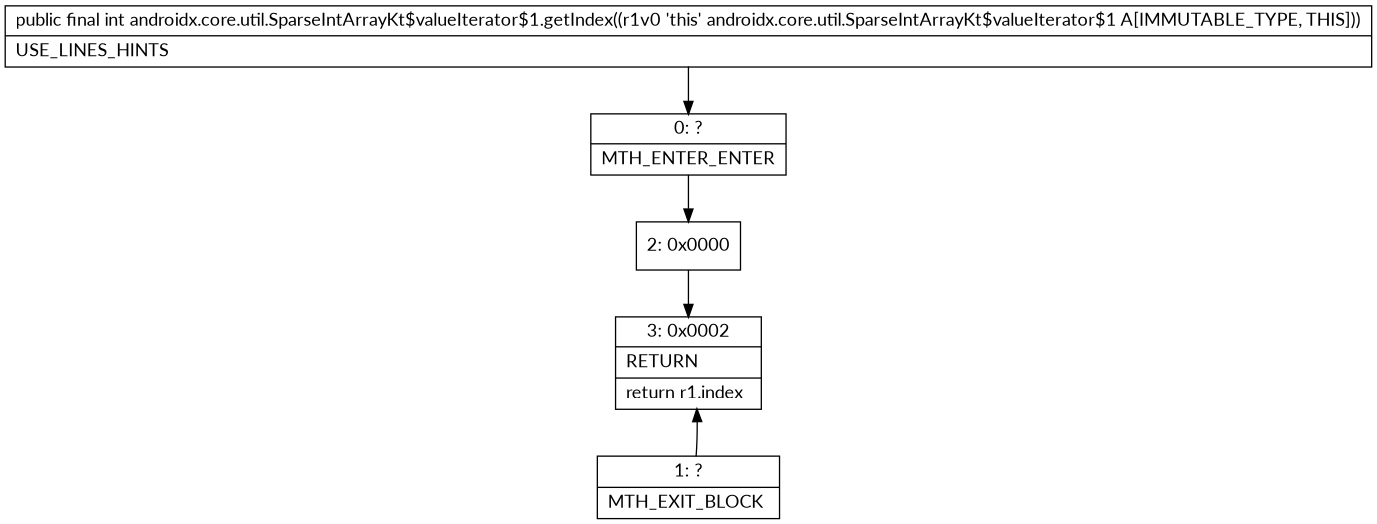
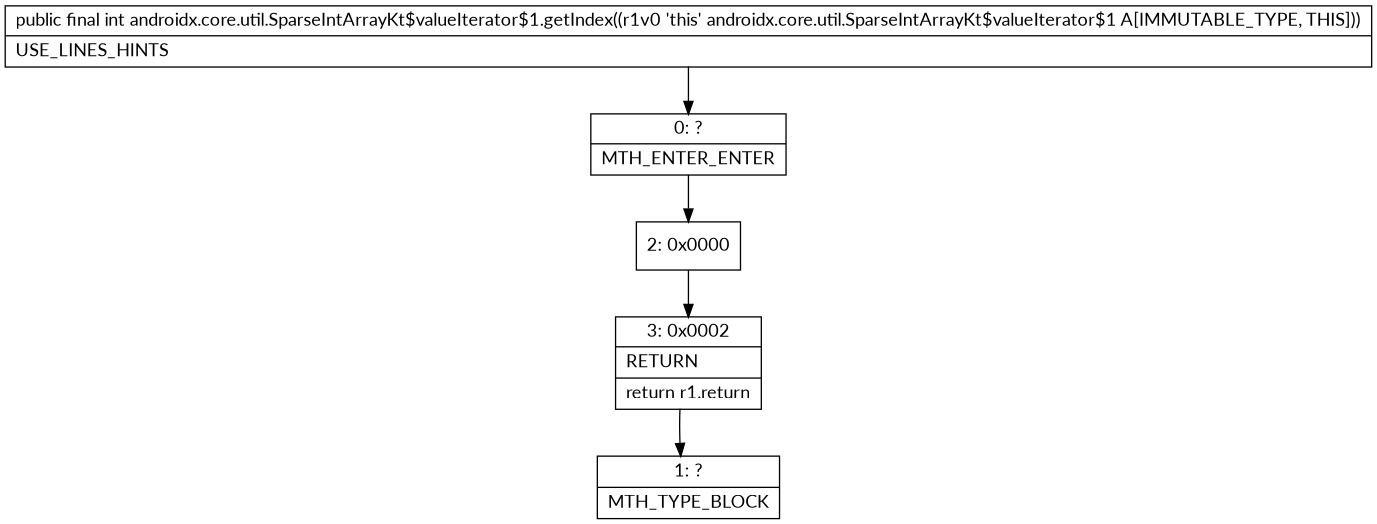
node "3: 0x0002": text "return r1.index" -> "return r1.return"
edge "1: ?" -> "3: 0x0002": reversed
node "1: ?": text "MTH_EXIT_BLOCK" -> "MTH_TYPE_BLOCK"
